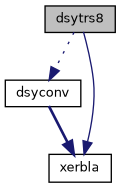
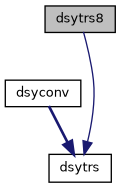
edge "dsytrs8" -> "dsyconv": removed
node "xerbla": label "xerbla" -> "dsytrs"
